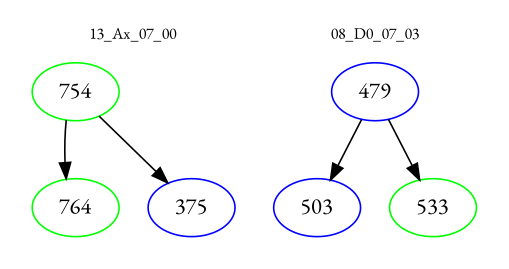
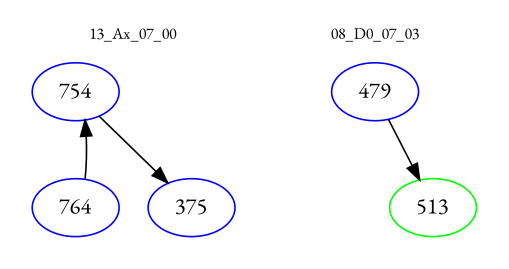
node "754": color green -> blue
edge "754" -> "764": reversed
node "764": color green -> blue
node "503": removed
node "533": label "533" -> "513"
